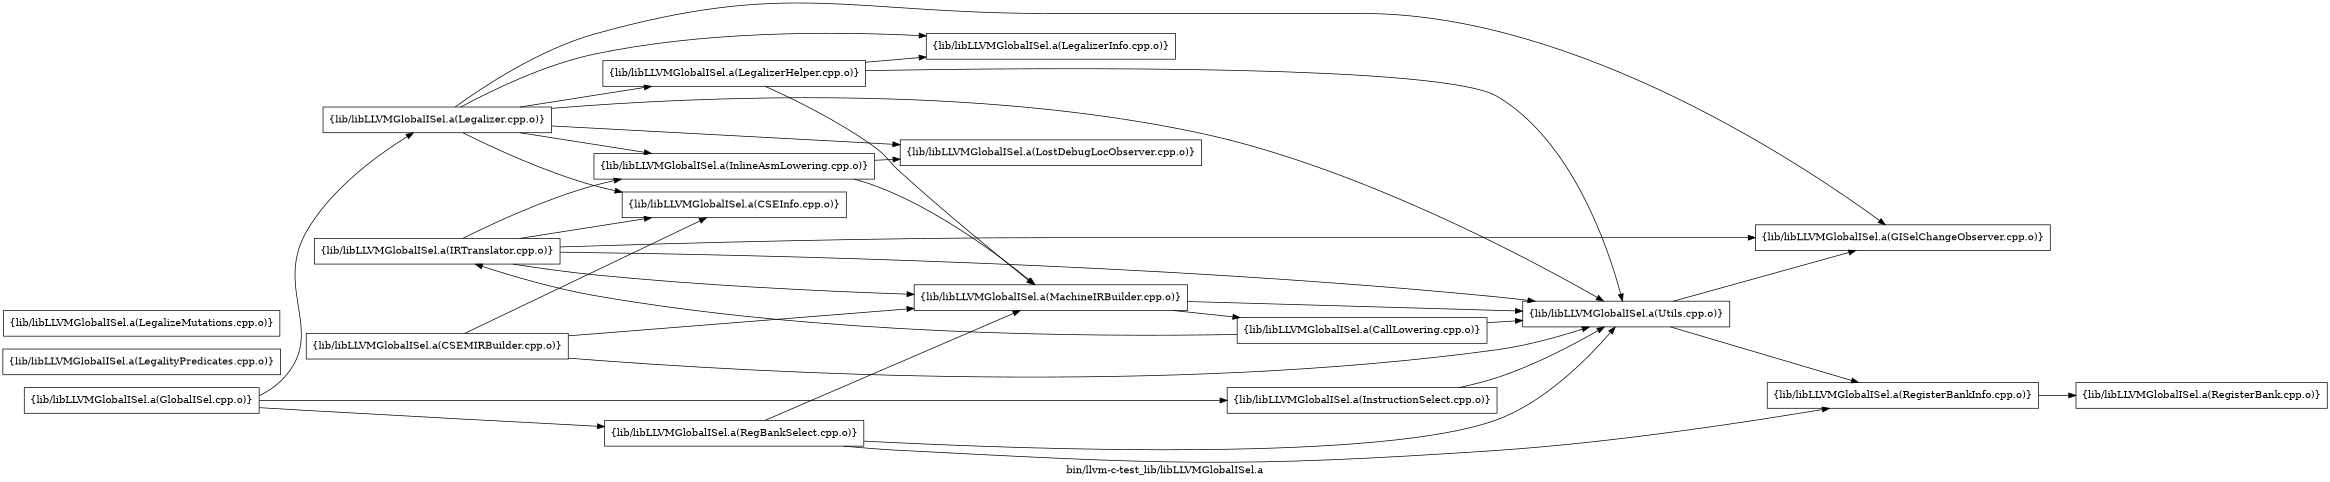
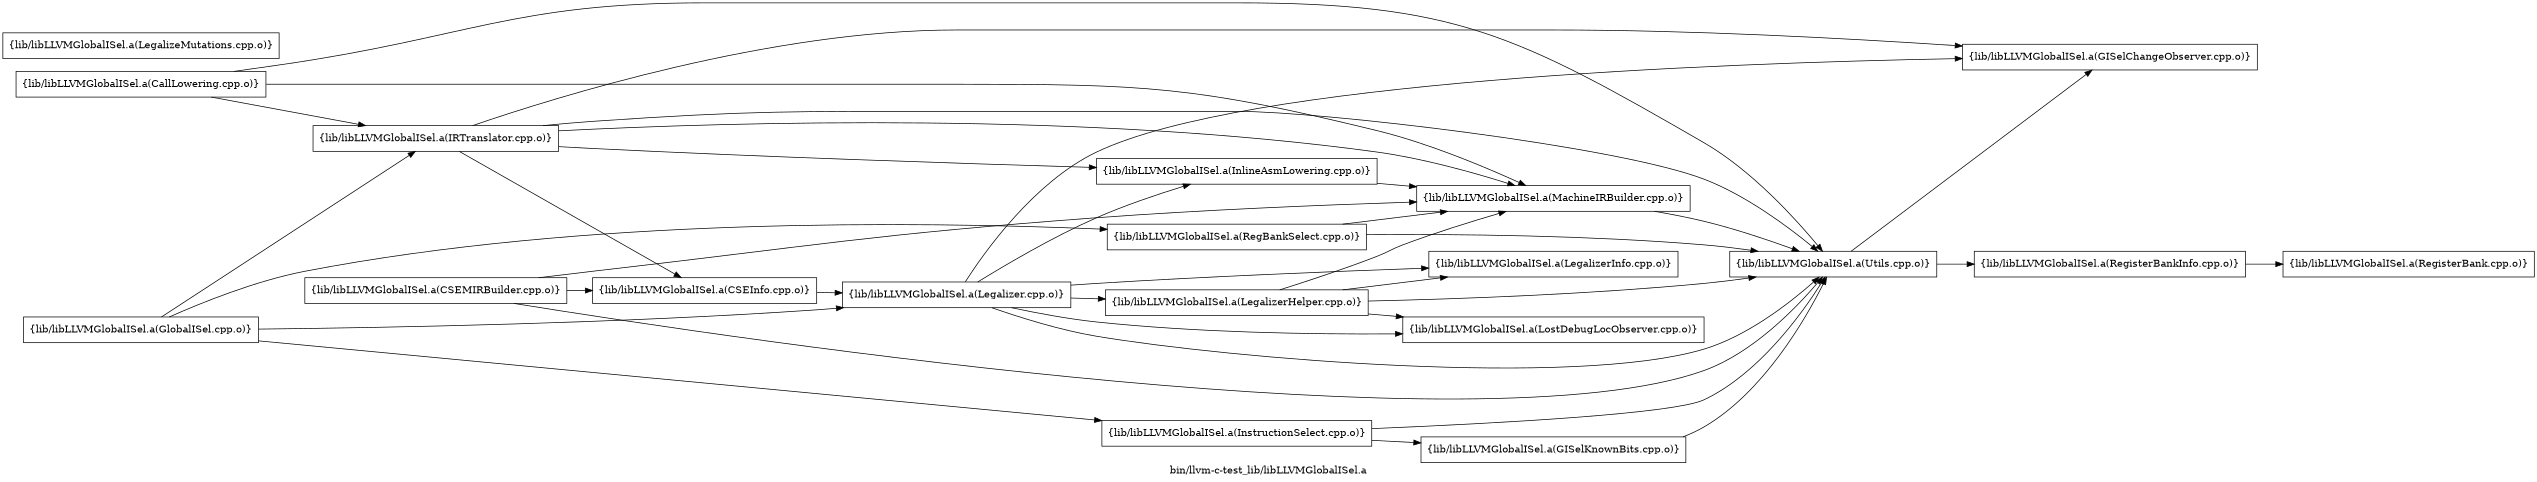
edge "{lib/libLLVMGlobalISel.a(InlineAsmLowering.cpp.o)}" -> "{lib/libLLVMGlobalISel.a(LostDebugLocObserver.cpp.o)}": now "{lib/libLLVMGlobalISel.a(LegalizerHelper.cpp.o)}" -> "{lib/libLLVMGlobalISel.a(LostDebugLocObserver.cpp.o)}"
edge "{lib/libLLVMGlobalISel.a(Legalizer.cpp.o)}" -> "{lib/libLLVMGlobalISel.a(CSEInfo.cpp.o)}": reversed
edge "{lib/libLLVMGlobalISel.a(GlobalISel.cpp.o)}" -> "{lib/libLLVMGlobalISel.a(IRTranslator.cpp.o)}": added
edge "{lib/libLLVMGlobalISel.a(MachineIRBuilder.cpp.o)}" -> "{lib/libLLVMGlobalISel.a(CallLowering.cpp.o)}": reversed
node "{lib/libLLVMGlobalISel.a(LegalityPredicates.cpp.o)}": removed
node "{lib/libLLVMGlobalISel.a(GISelKnownBits.cpp.o)}": added
edge "{lib/libLLVMGlobalISel.a(RegBankSelect.cpp.o)}" -> "{lib/libLLVMGlobalISel.a(RegisterBankInfo.cpp.o)}": removed
